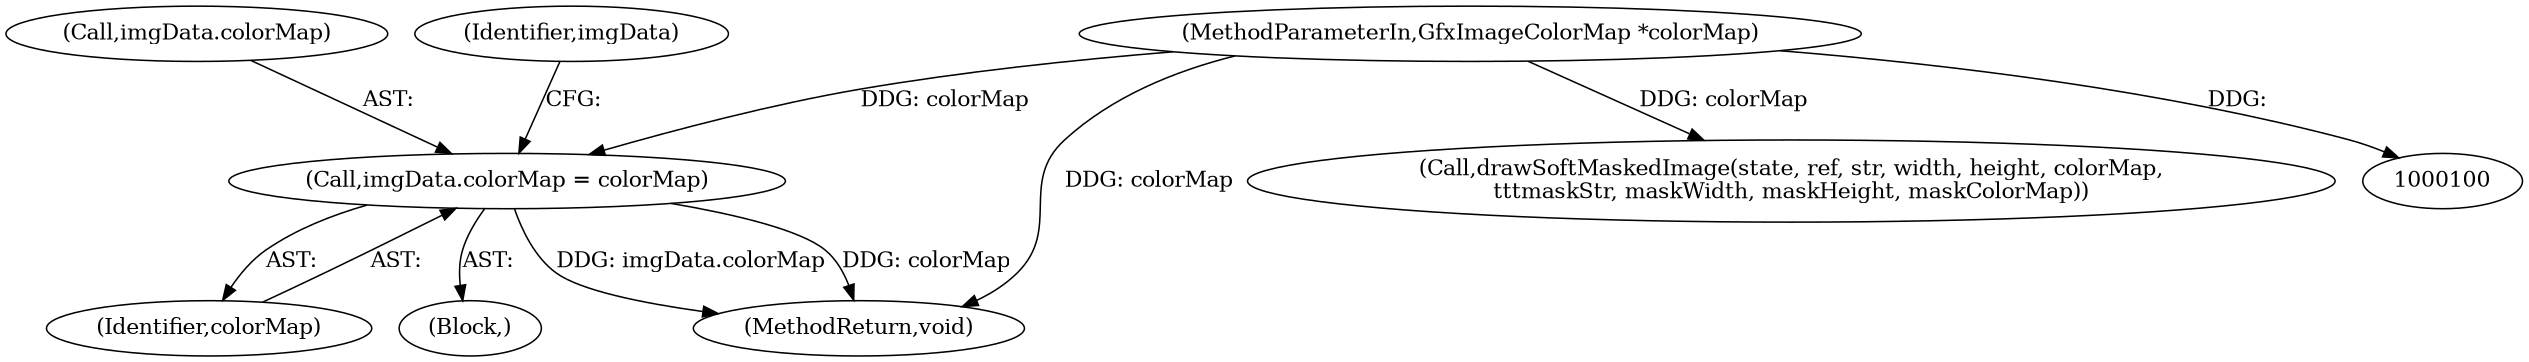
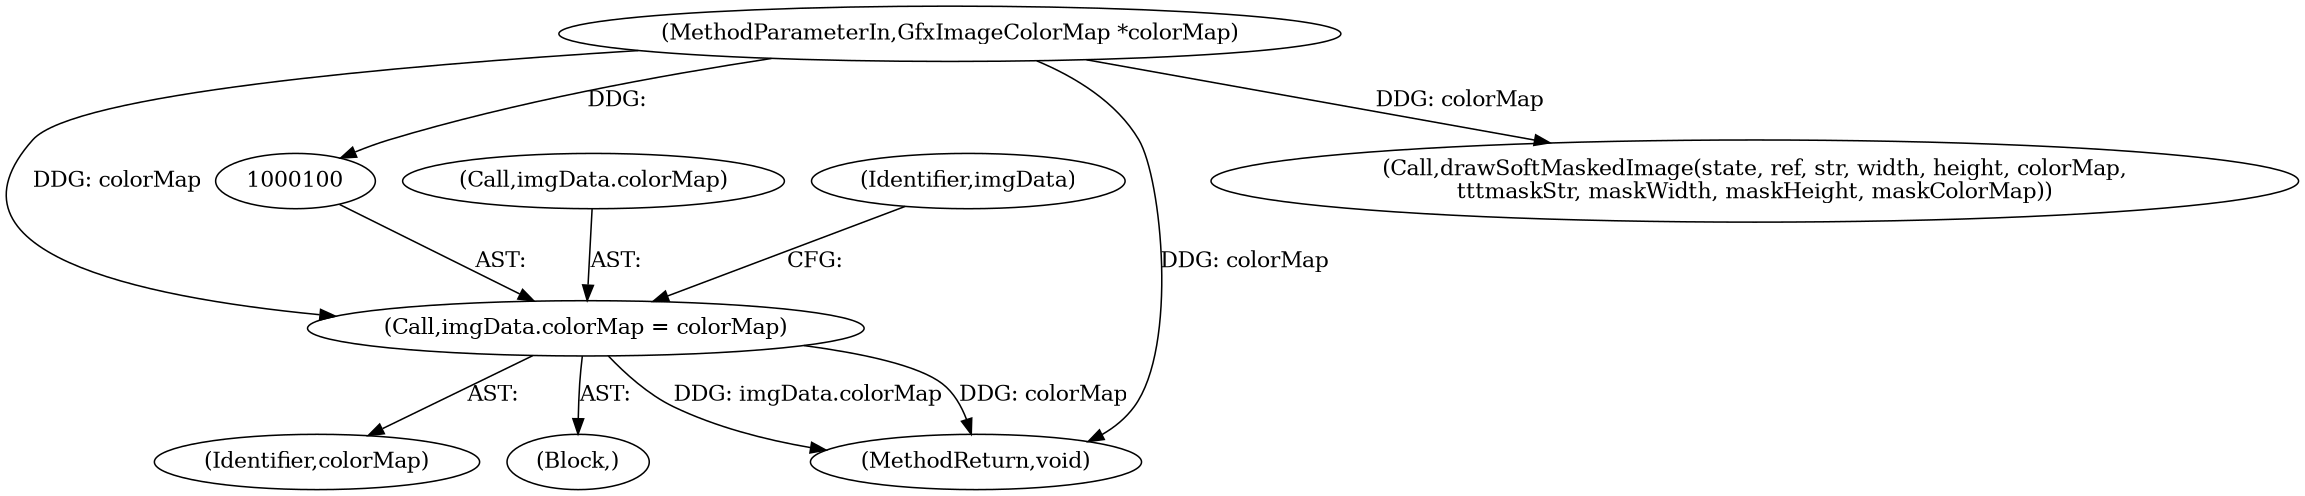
edge "(Identifier,colorMap)" -> "(Call,imgData.colorMap = colorMap)": now "1000100" -> "(Call,imgData.colorMap = colorMap)"
